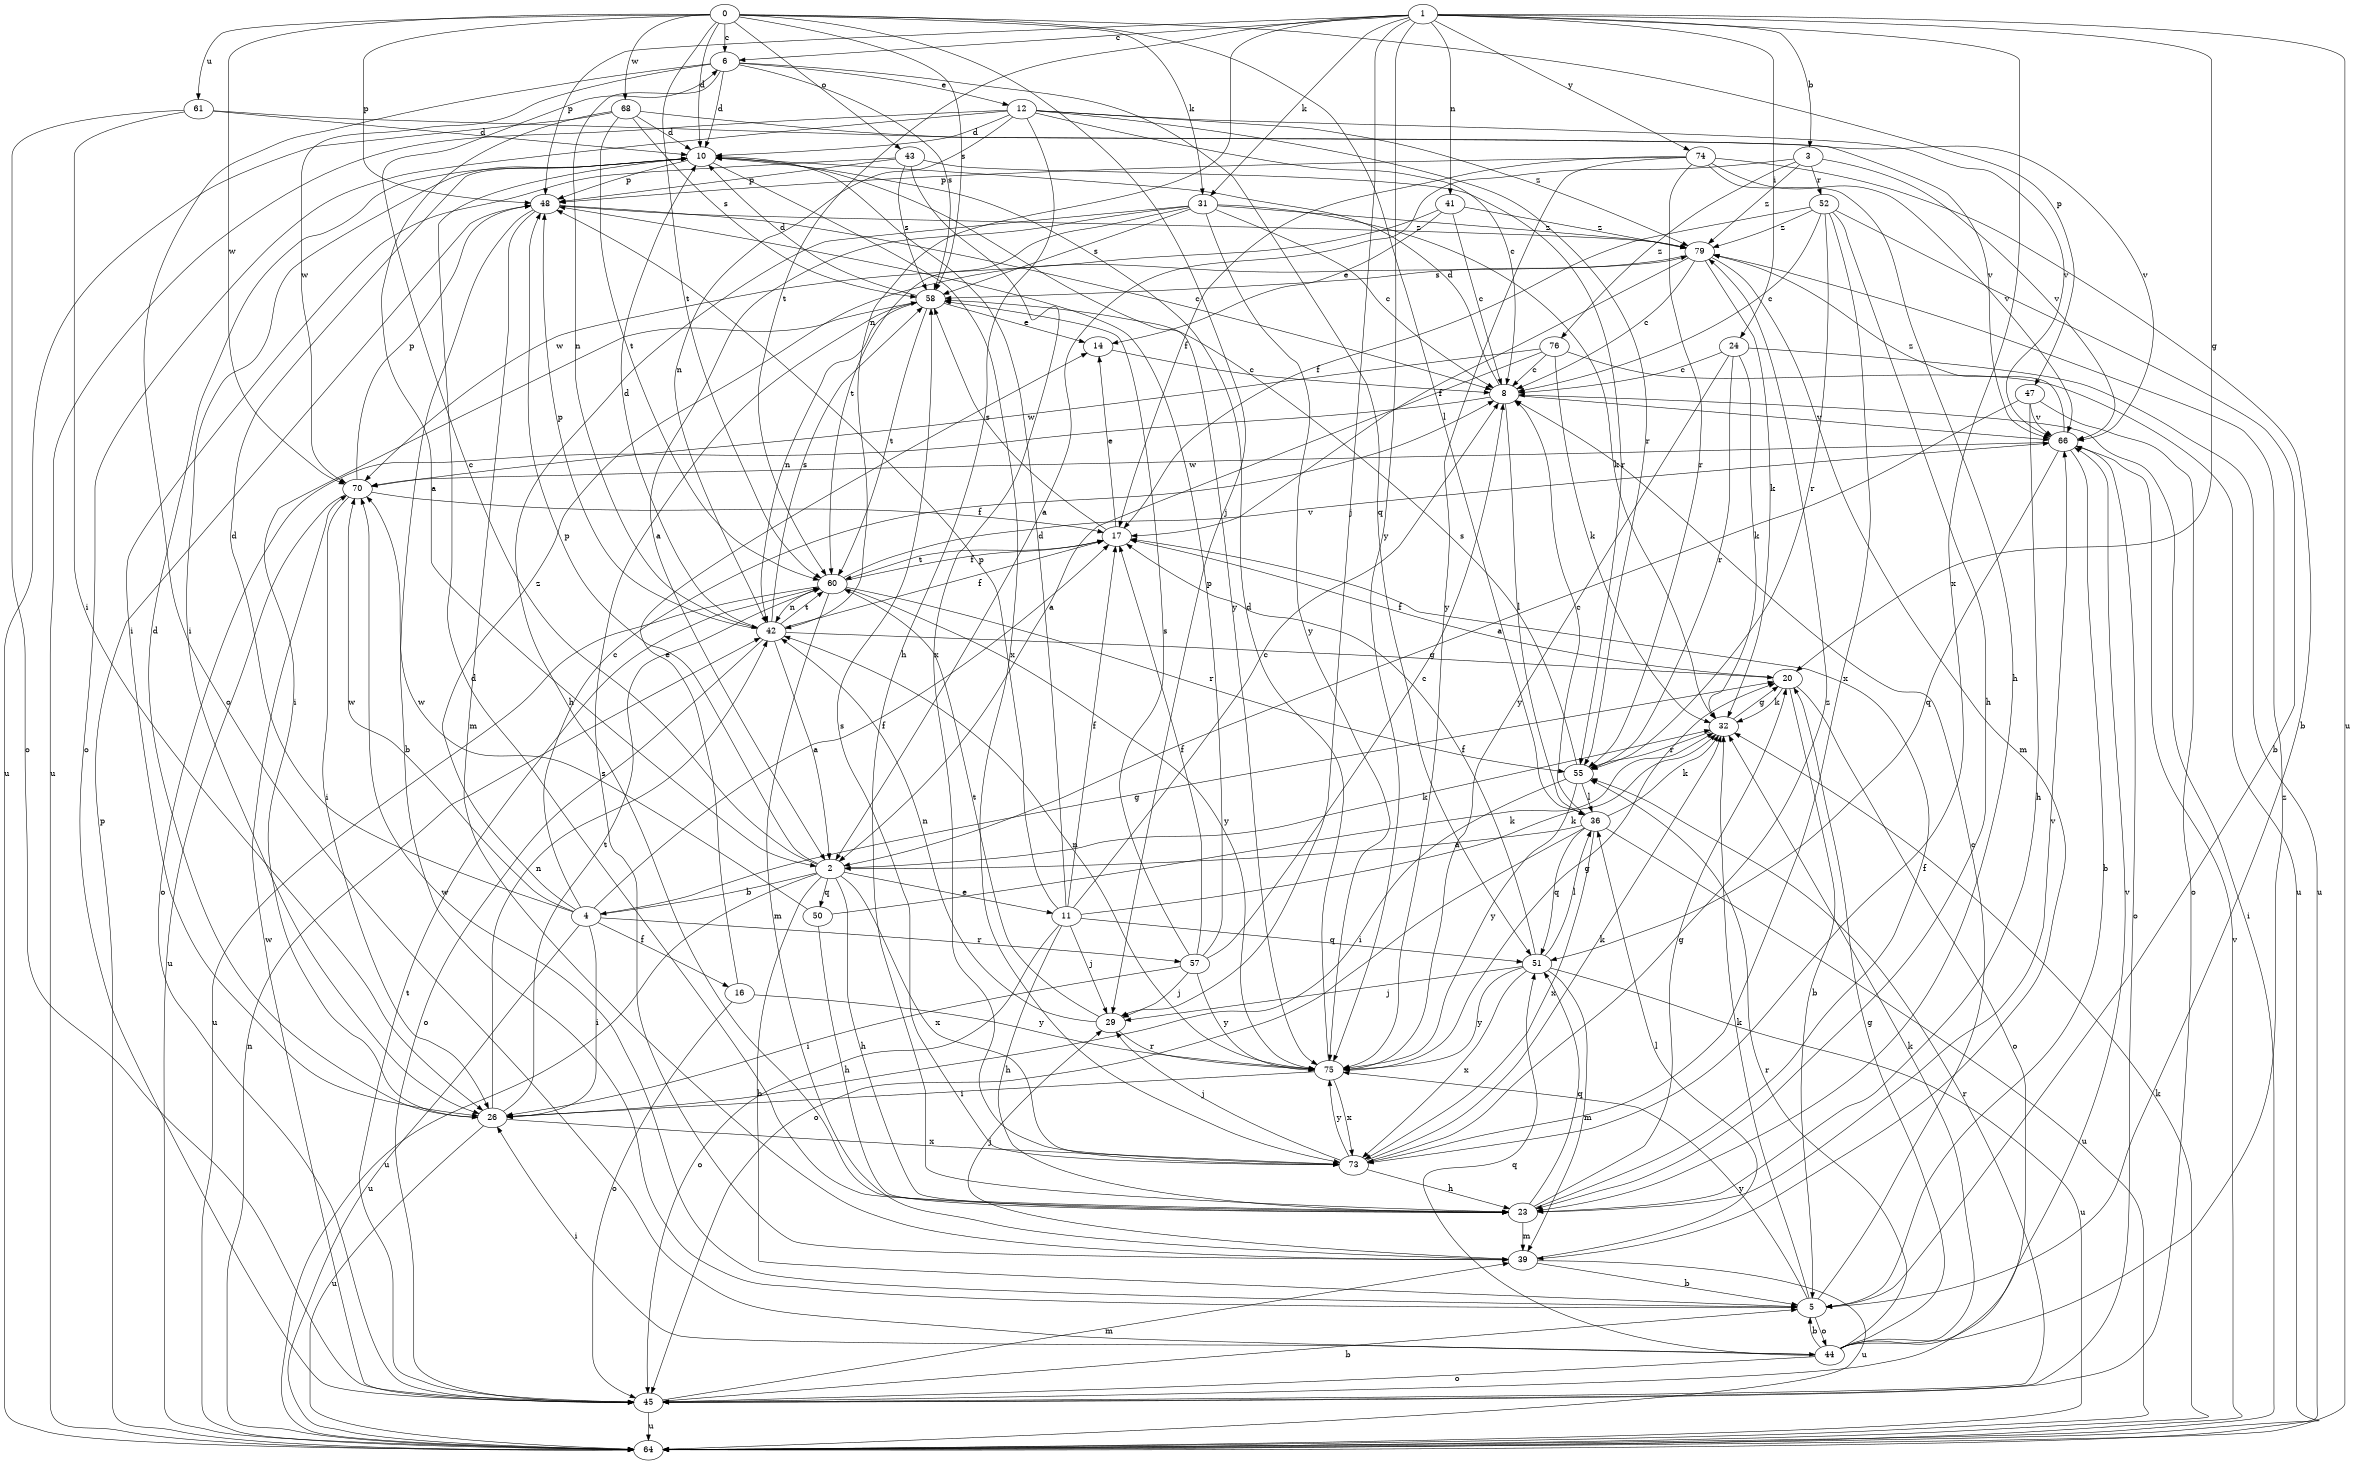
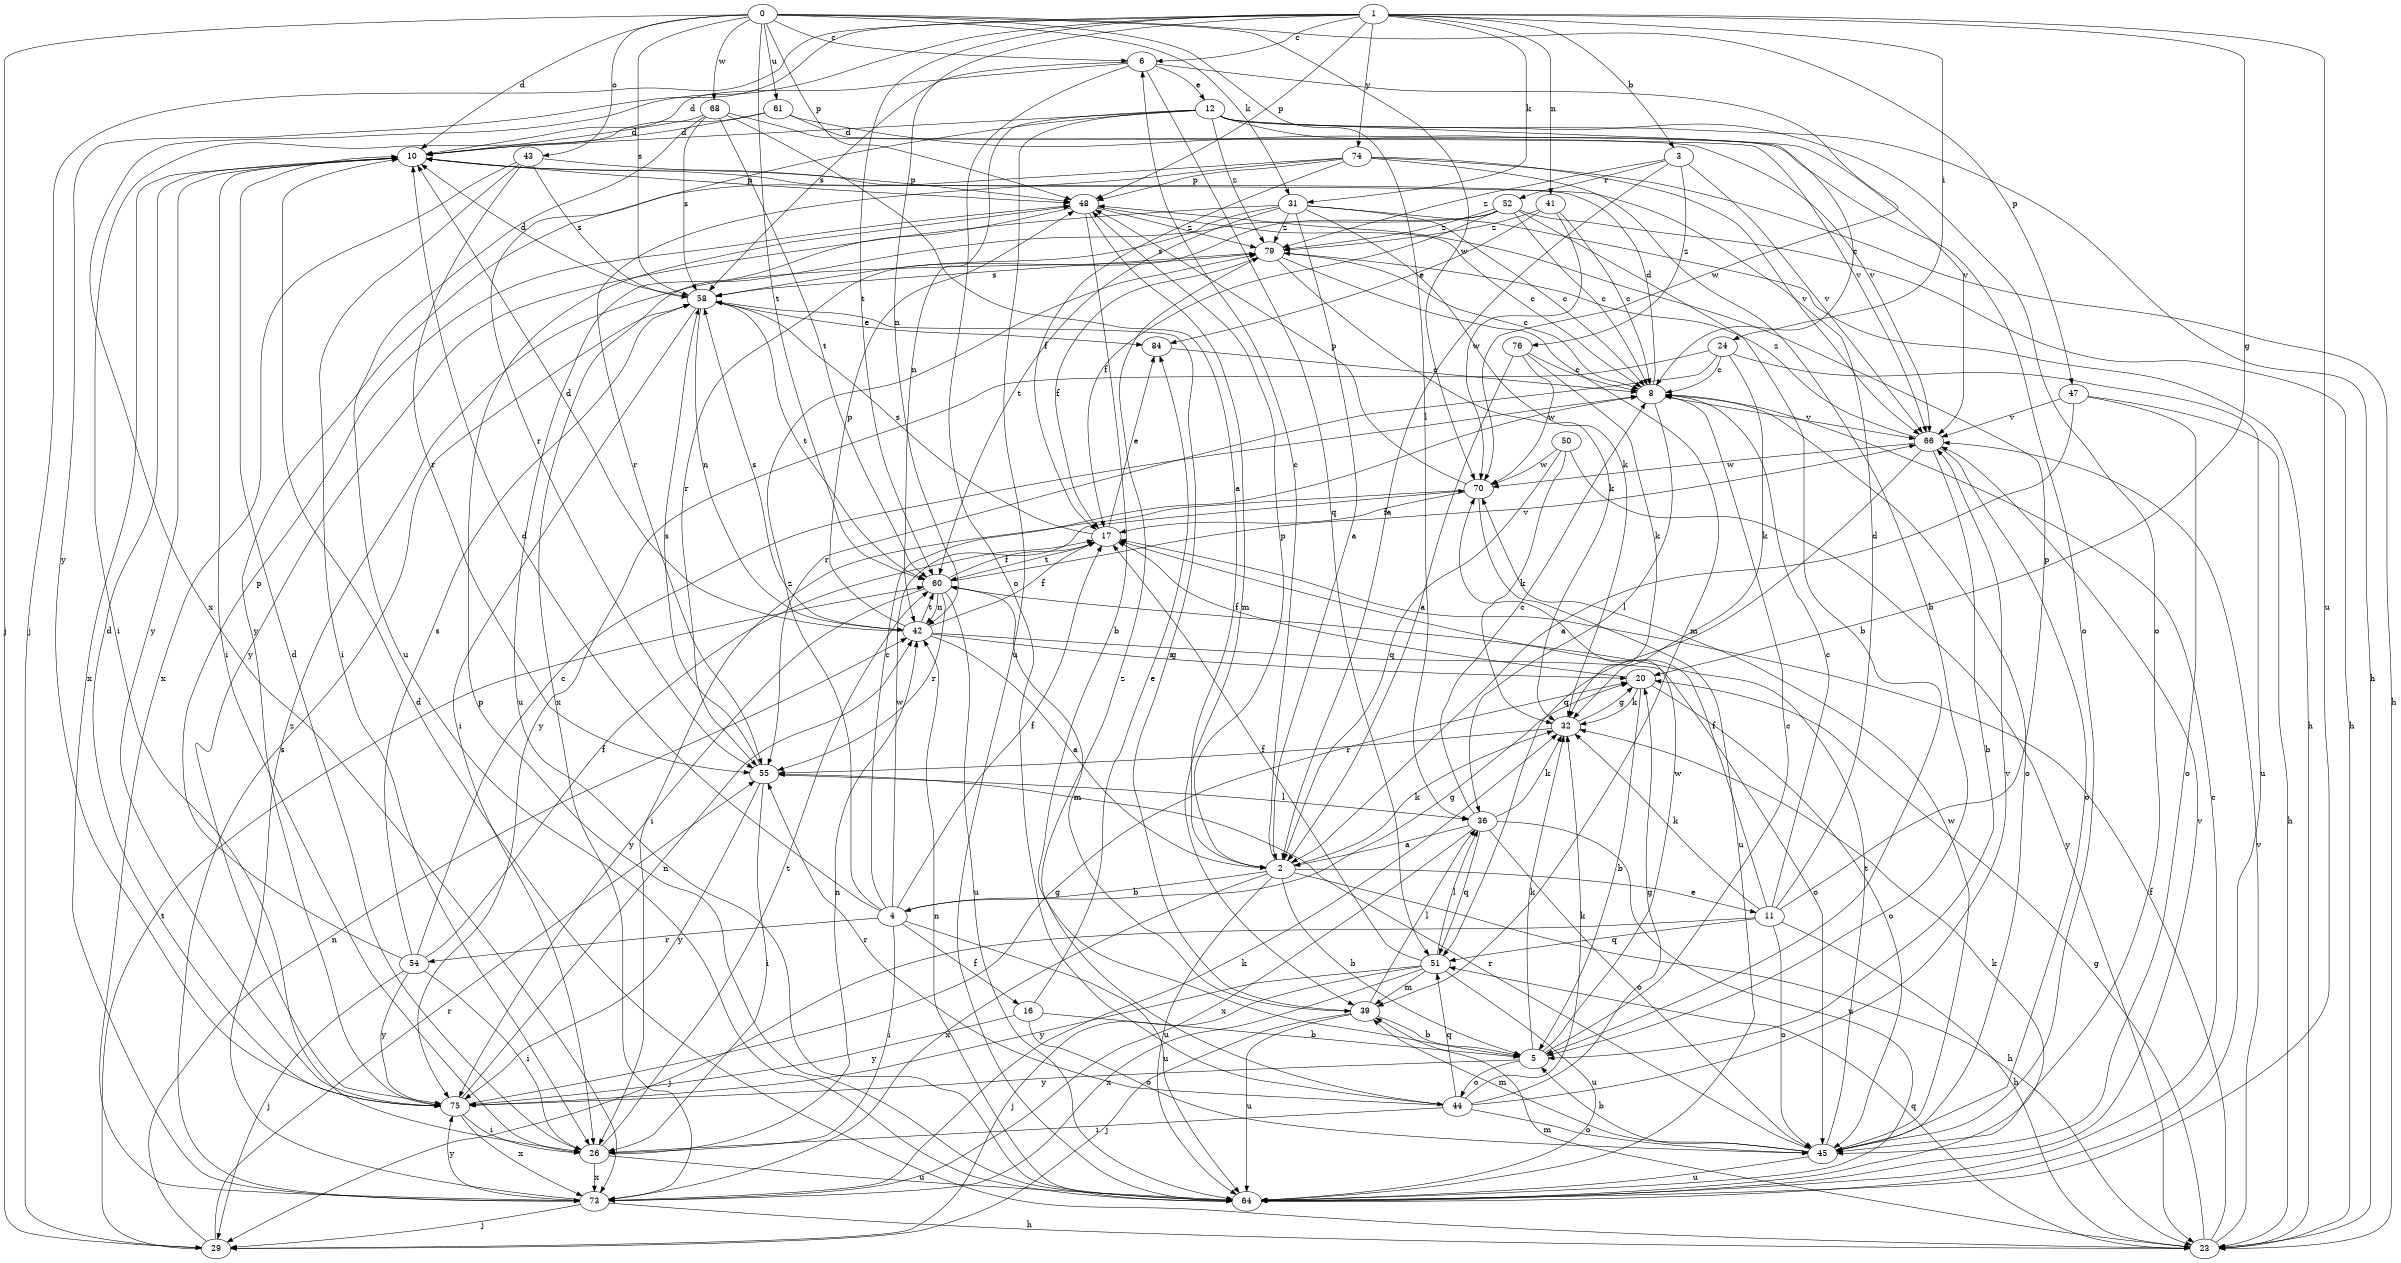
edge "6" -> "42": removed, label "n"
node "14": label "14" -> "84"
edge "2" -> "50": reversed
edge "64" -> "8": label "i" -> "c"
node "57": label "57" -> "54"
edge "29" -> "75": now "29" -> "55"
edge "50" -> "23": label "h" -> "y"
edge "44" -> "5": now "16" -> "5"
edge "76" -> "64": now "48" -> "64"
